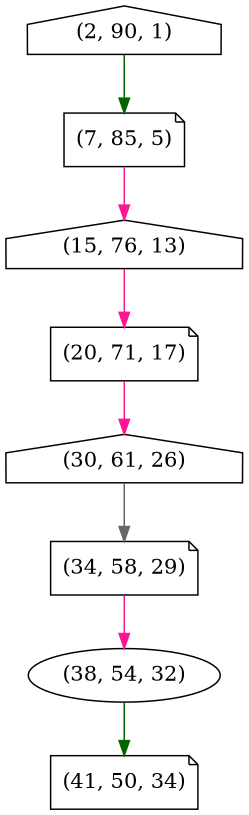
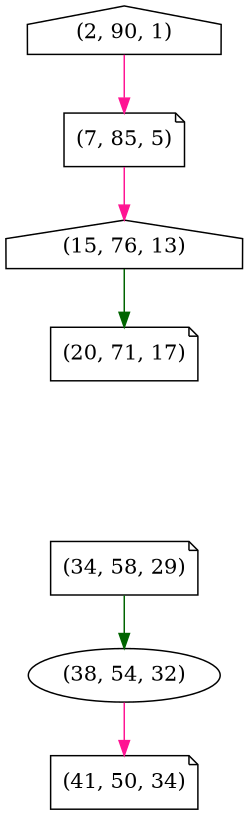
edge "(2, 90, 1)" -> "(7, 85, 5)": color darkgreen -> deeppink
edge "(15, 76, 13)" -> "(20, 71, 17)": color deeppink -> darkgreen
node "(30, 61, 26)": removed
edge "(34, 58, 29)" -> "(38, 54, 32)": color deeppink -> darkgreen
edge "(38, 54, 32)" -> "(41, 50, 34)": color darkgreen -> deeppink
